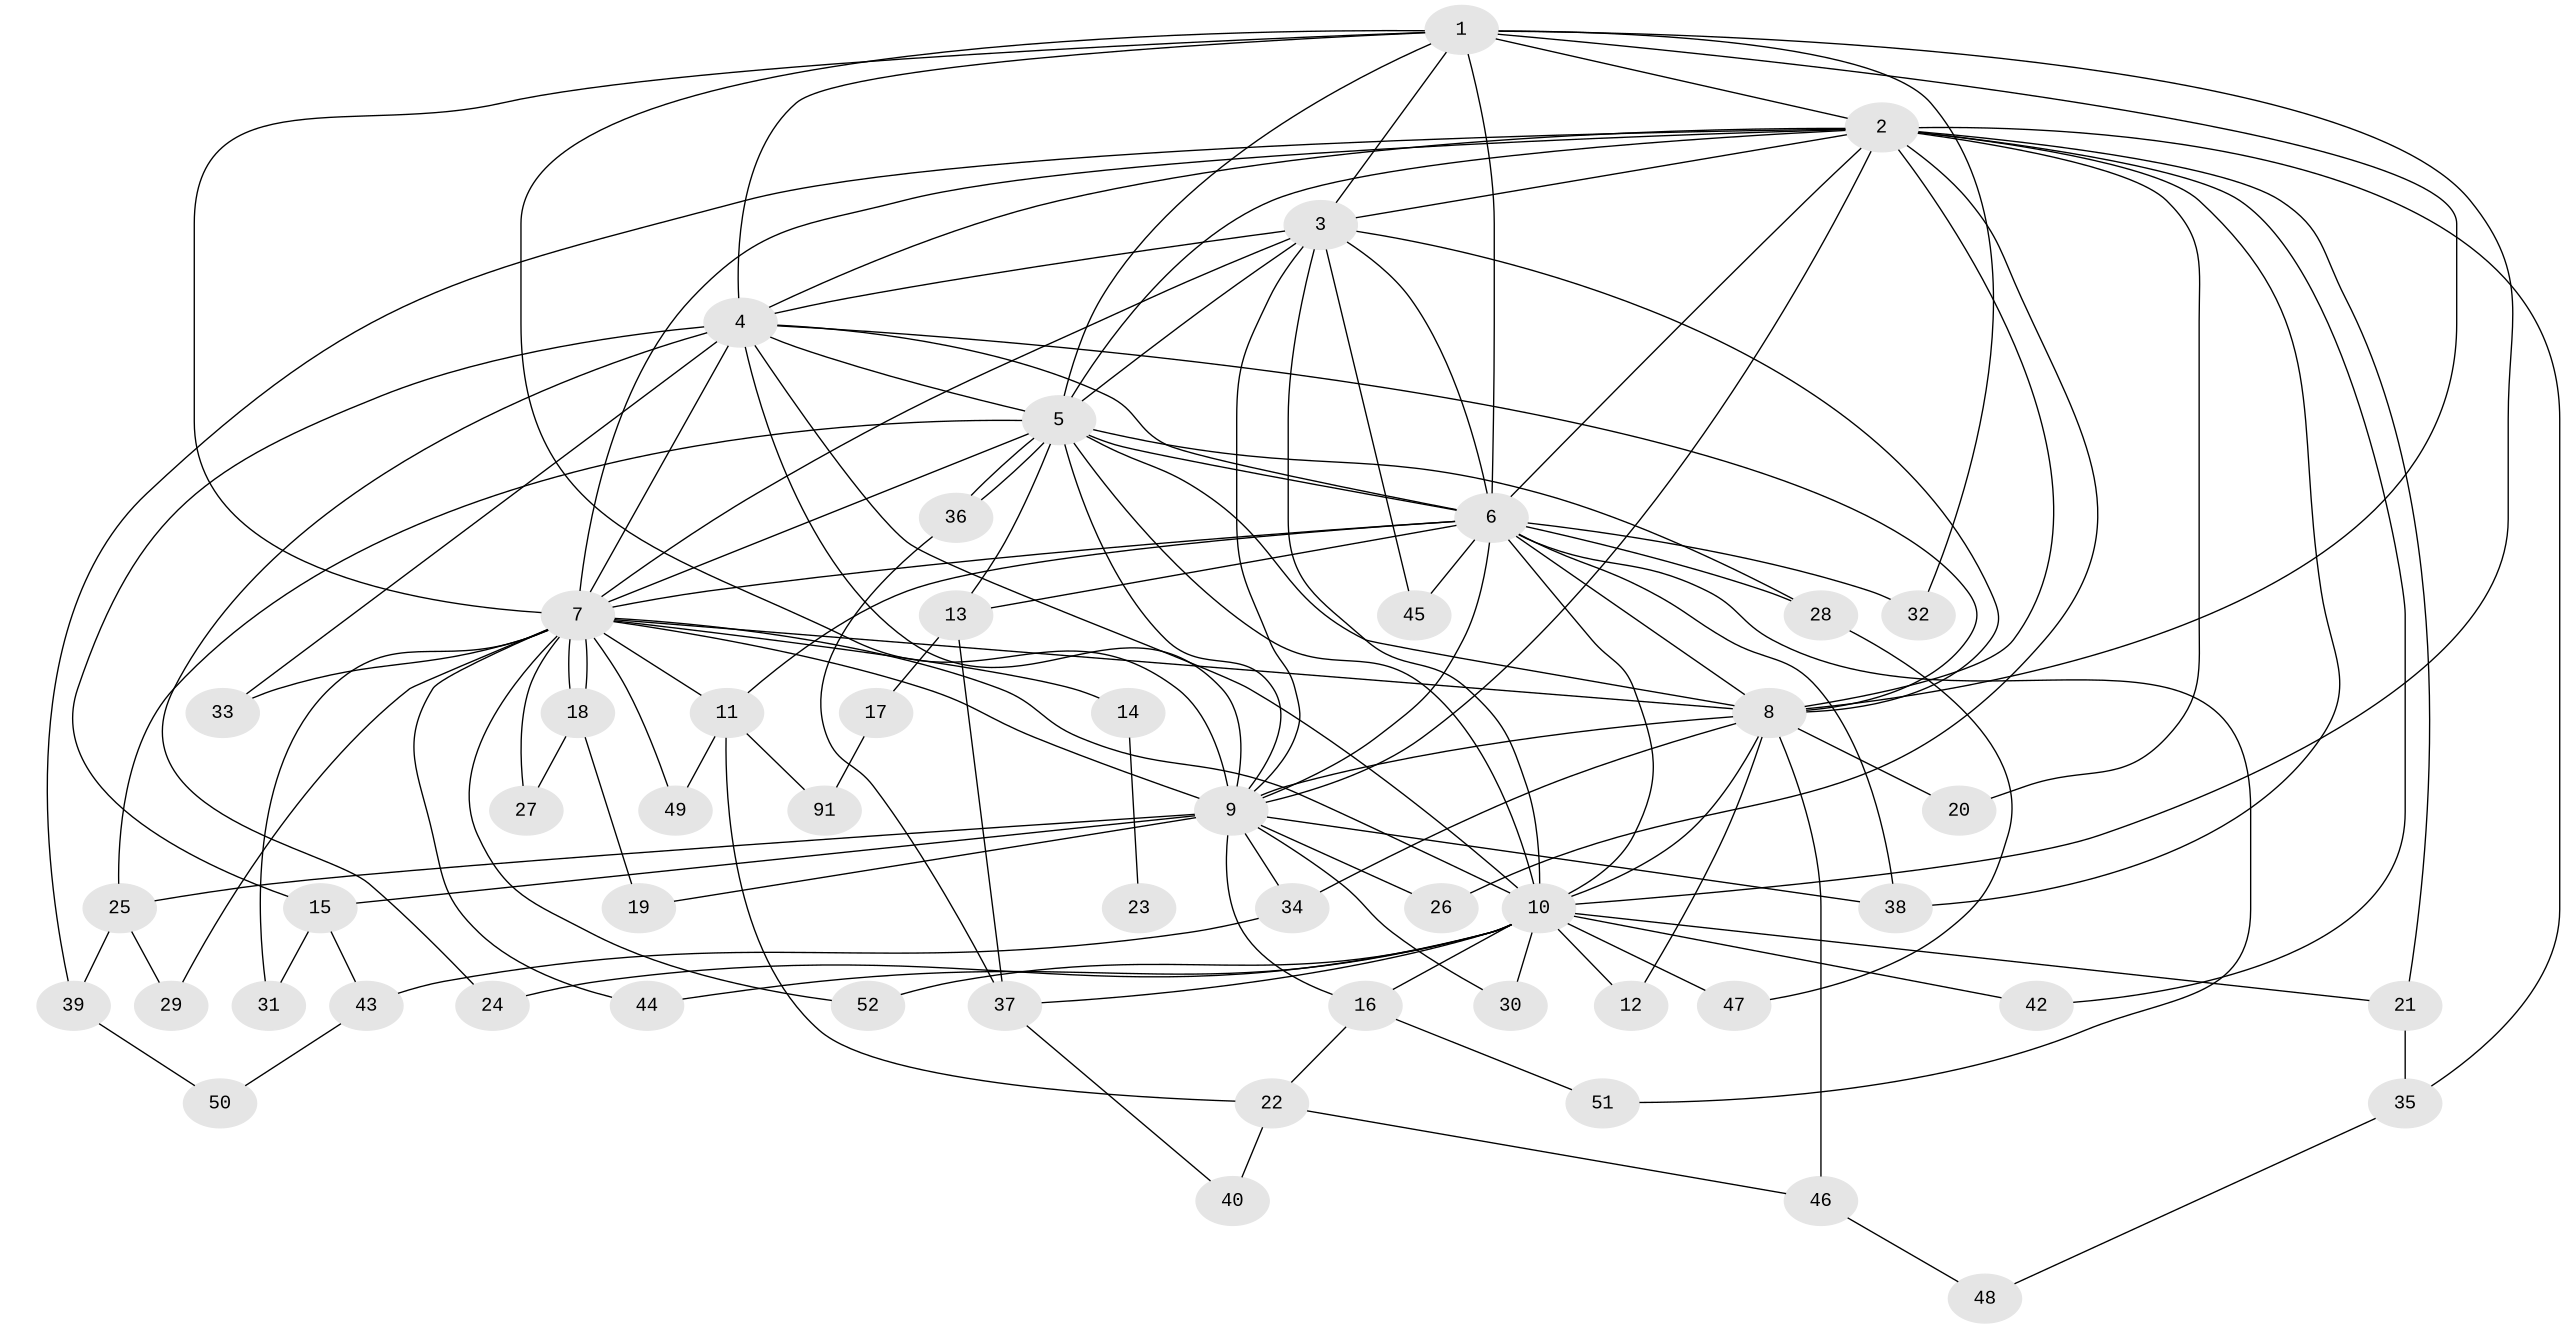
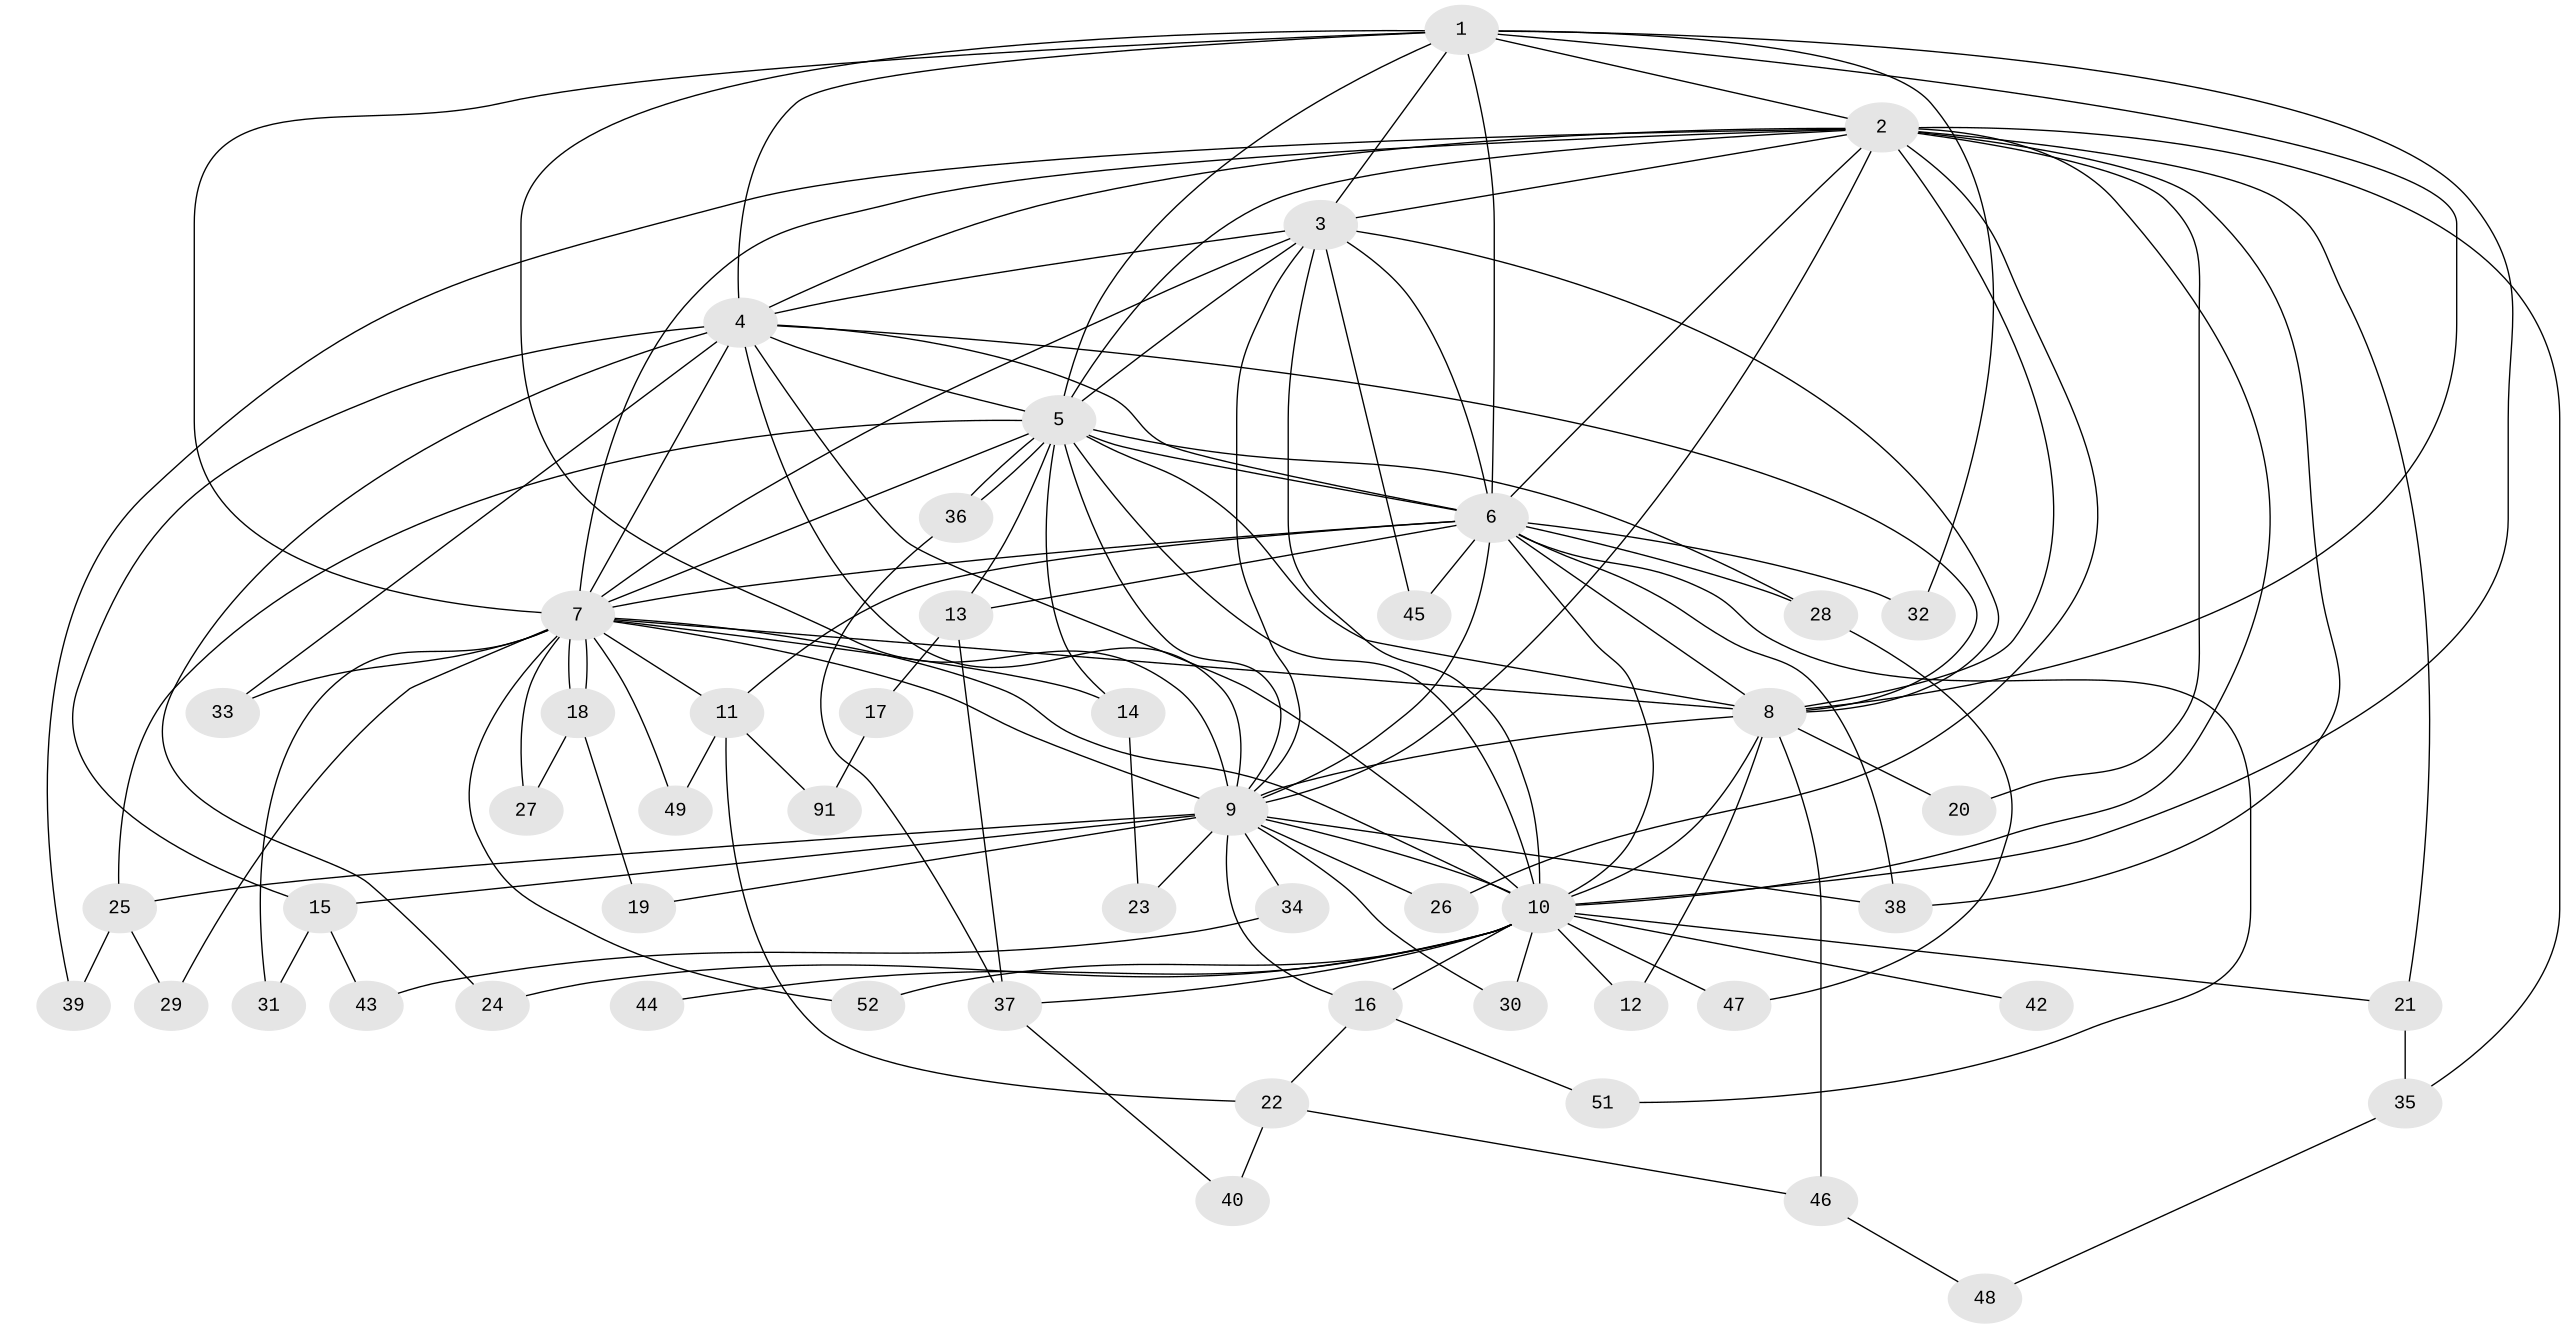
edge "2" -- "42": now "2" -- "10"
edge "5" -- "14": added
edge "8" -- "34": removed
edge "7" -- "44": removed
edge "9" -- "10": added
edge "9" -- "23": added
node "50": removed
